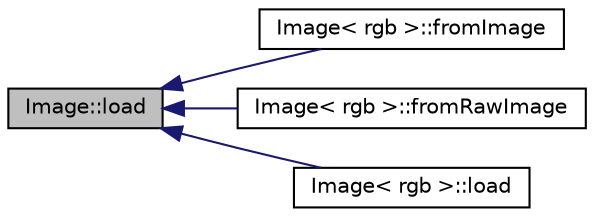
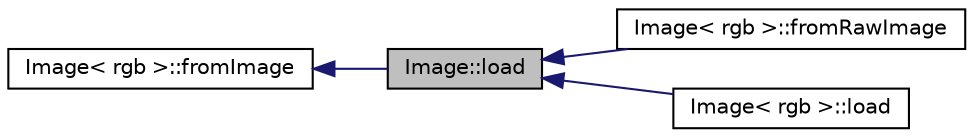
edge "Image< rgb >::fromImage" -> "Image::load": reversed
